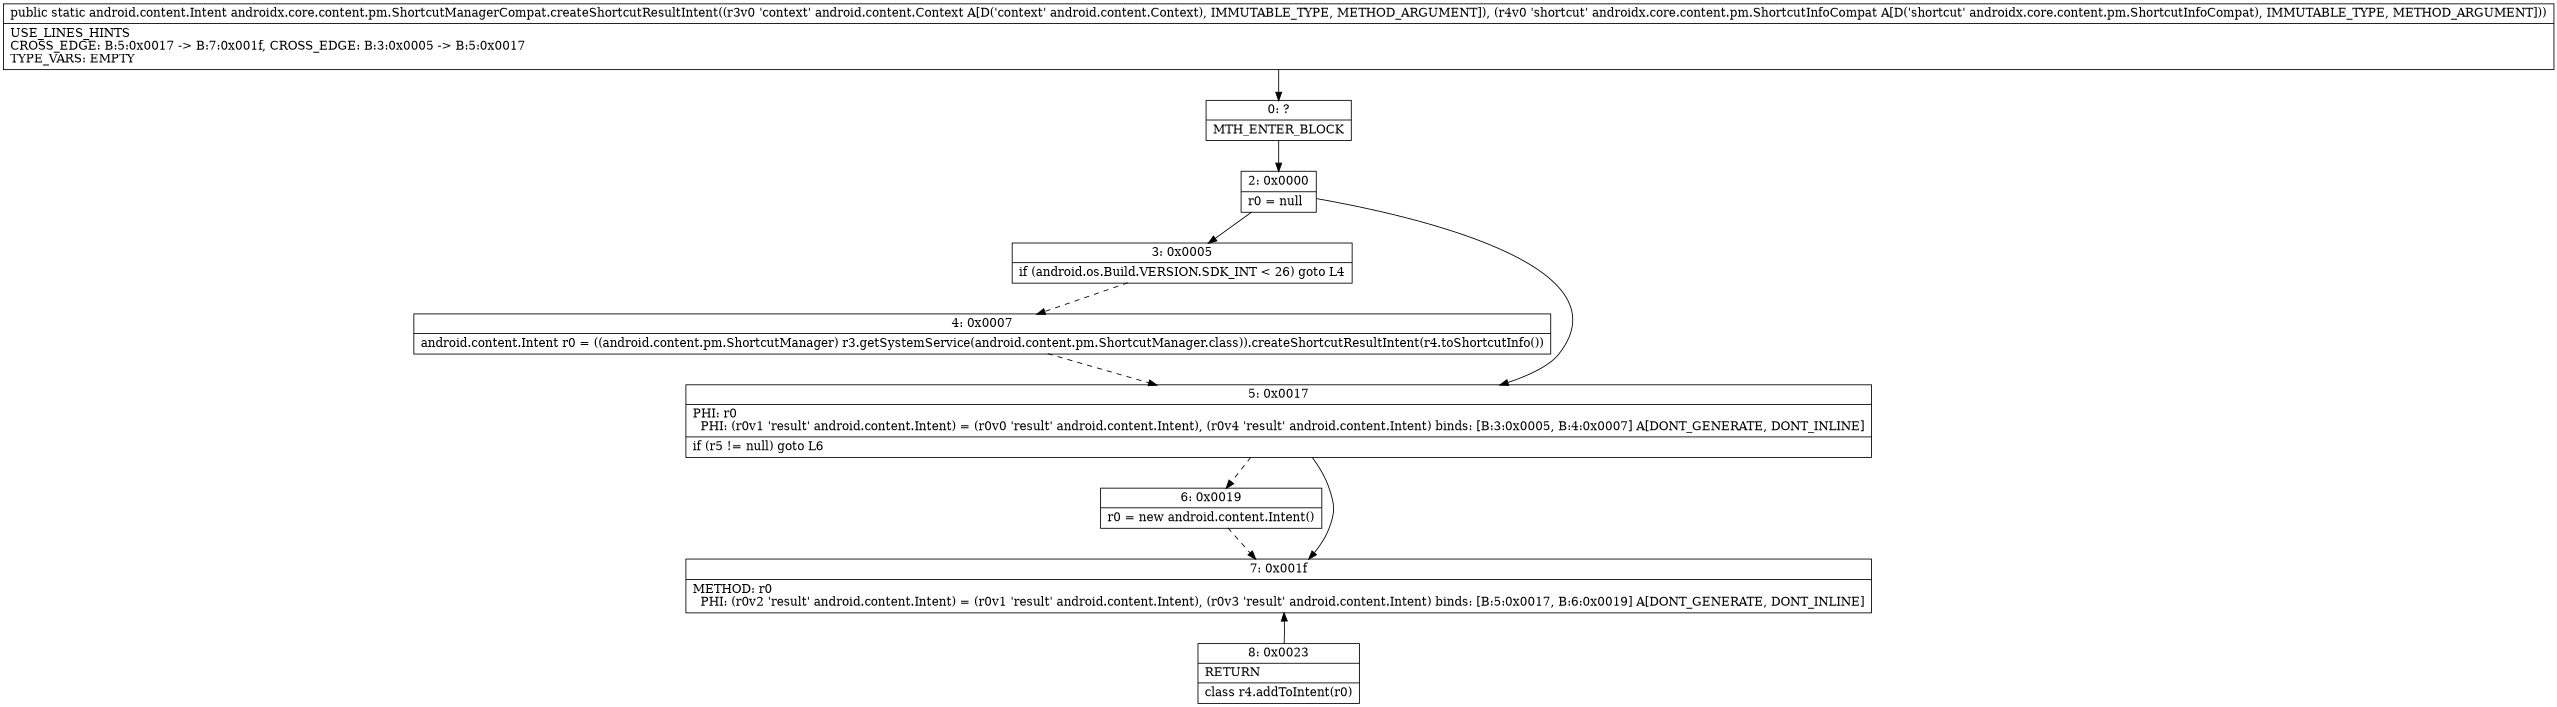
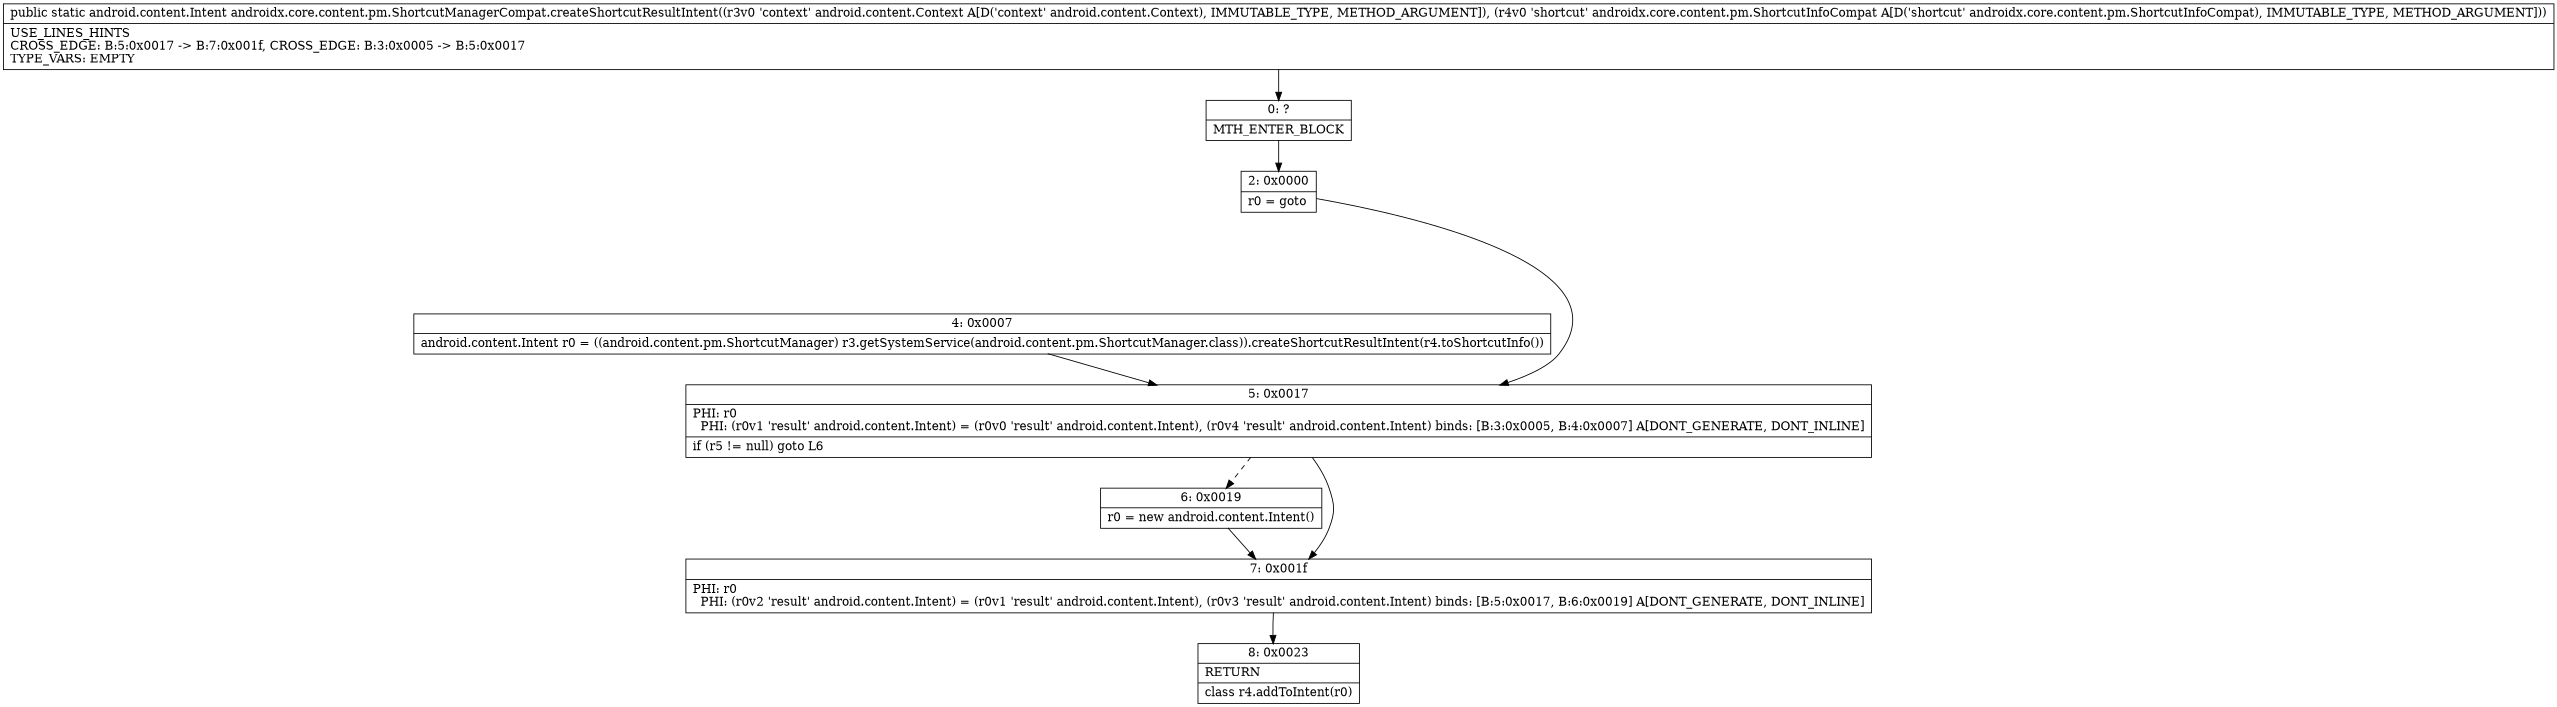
node "2: 0x0000": text "r0 = null" -> "r0 = goto"
node "3: 0x0005": removed
edge "4: 0x0007" -> "5: 0x0017": style dashed -> solid
edge "6: 0x0019" -> "7: 0x001f": style dashed -> solid
node "7: 0x001f": text "METHOD: r0" -> "PHI: r0"
edge "8: 0x0023" -> "7: 0x001f": reversed
